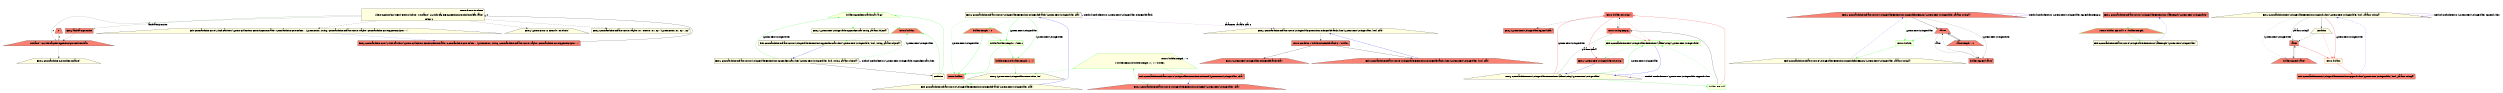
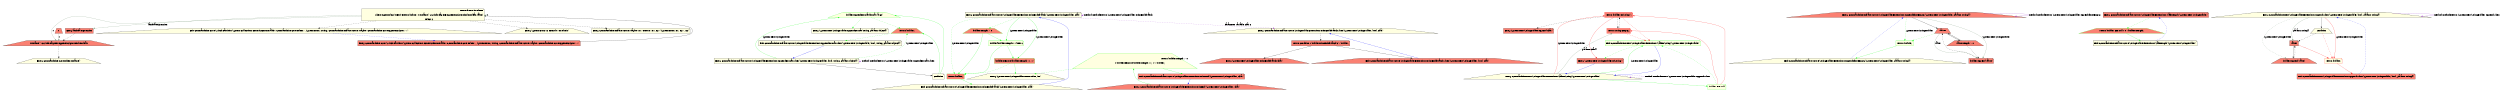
edge "builder == null" -> "return string.Empty;": color black -> red
